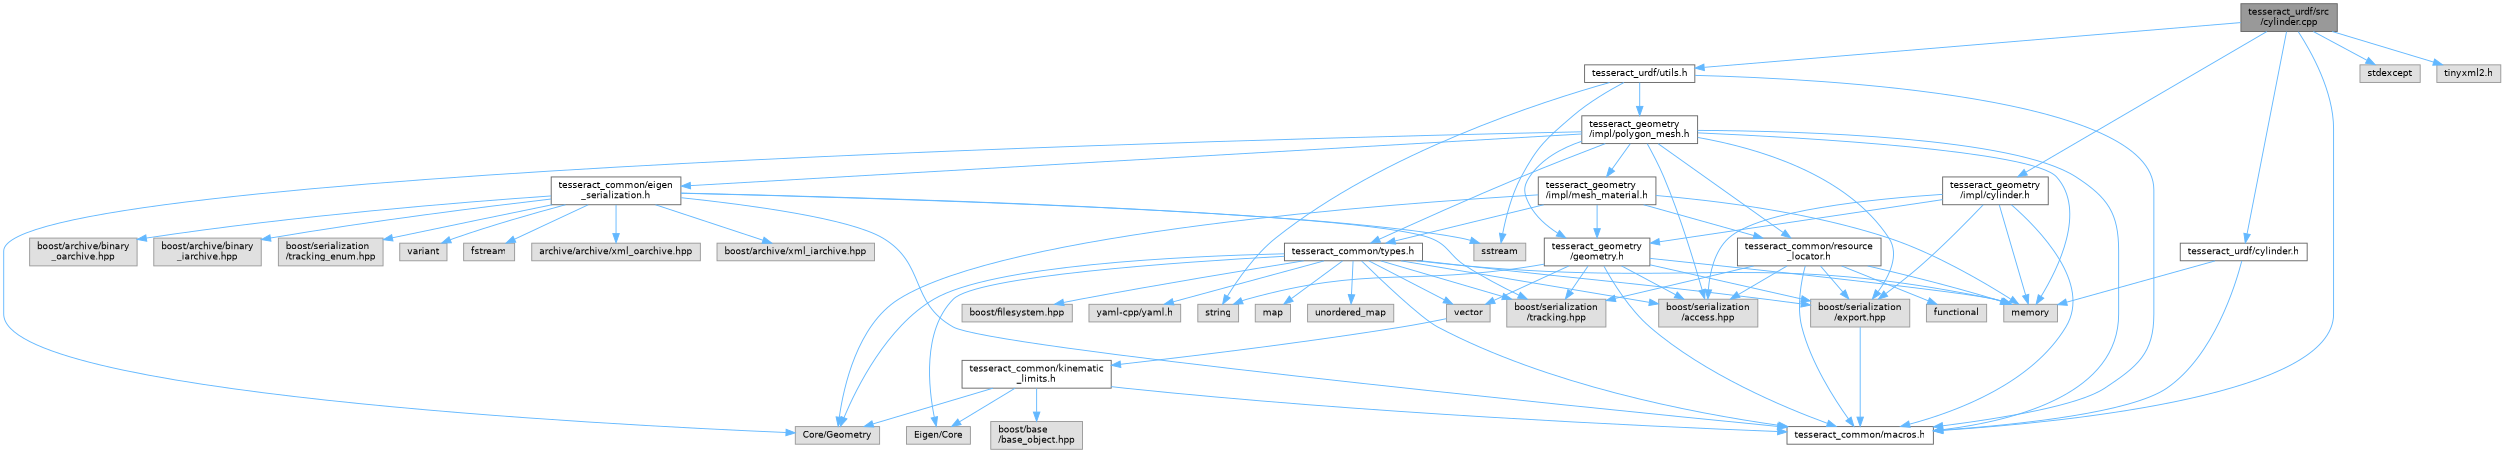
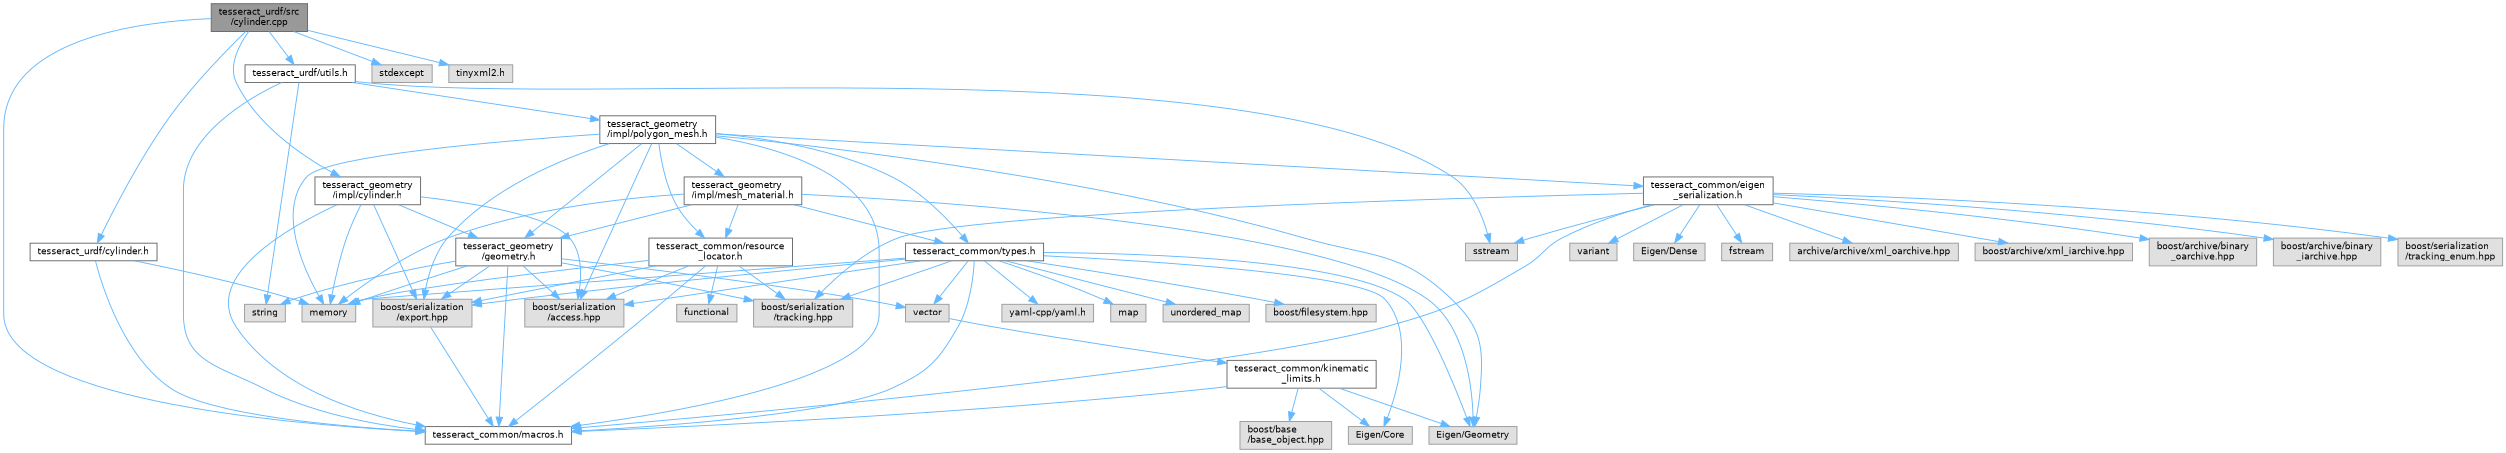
node "Eigen/Dense": added
node "Core/Geometry": label "Core/Geometry" -> "Eigen/Geometry"
